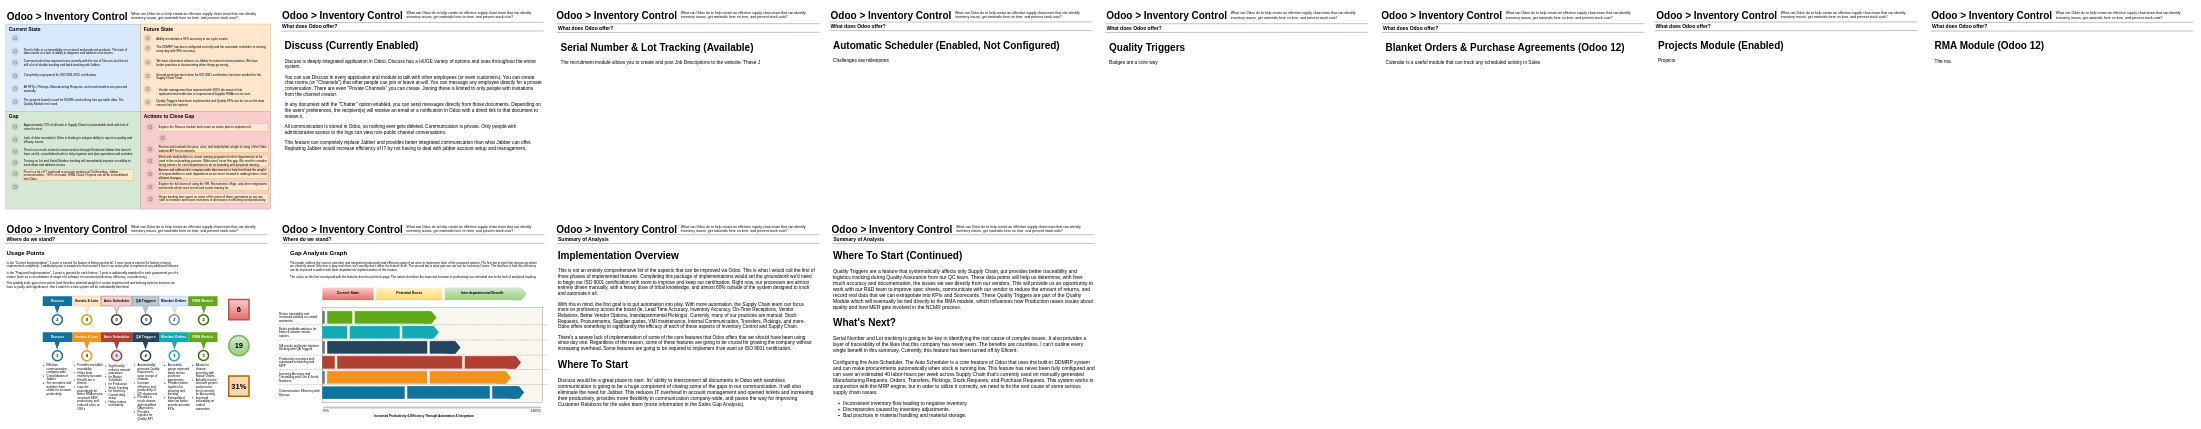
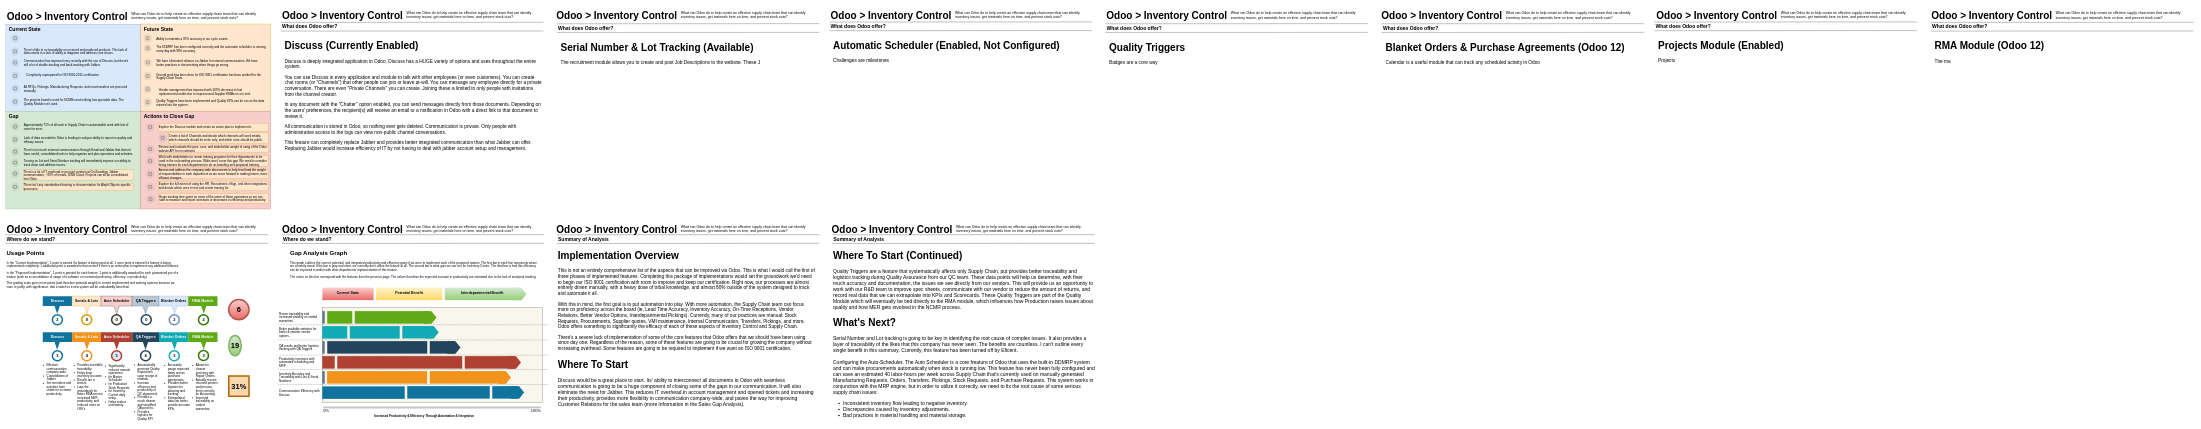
node "Blanket Orders & Purchase Agreements (Odoo 12)Calendar is a useful module that can track any scheduled activity in Sales": label "Blanket Orders & Purchase Agreements (Odoo 12)Calendar is a useful module that can track any scheduled activity in Sales" -> "Blanket Orders & Purchase Agreements (Odoo 12)Calendar is a useful module that can track any scheduled activity in Odoo"
node "Completely unprepared for ISO 9001:2015 certification.": moved (78, 75) -> (81, 75)
node "Create a list of Channels and decide which channels will send emails, which channels should be invite only, and which ones should be public.": added
node "There isn't any standardized training or documentation for Aleph Objects specific processes.": added
node "Potential Boost": label "Potential Boost" -> "Potential Benefit"
node "6": shape rectangle -> ellipse
node "19": size 20x20 -> 13x20
node "Significantly reduces manual operations: for Master Scheduler for Production Stock Tracking for Inventory Control daily setup Helps reduce uncertainty.": label "Significantly reduces manual operations: for Master Scheduler for Production Stock Tracking for Inventory Control daily setup Helps reduce uncertainty." -> "Significantly reduces manual operations: for Master Scheduler for Production Stock Requests for Inventory Control daily setup Helps reduce uncertainty."
